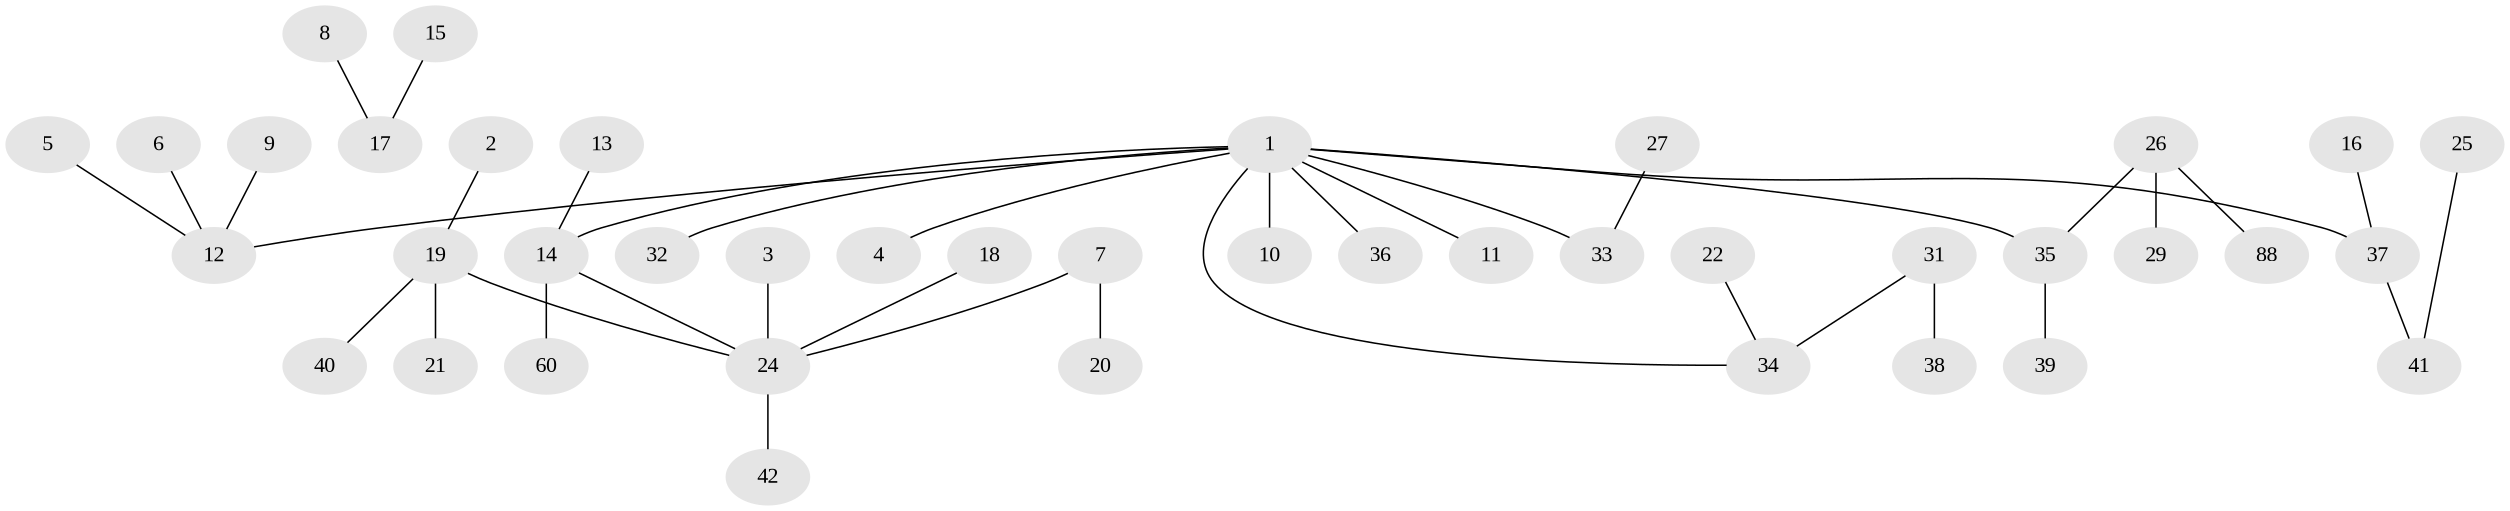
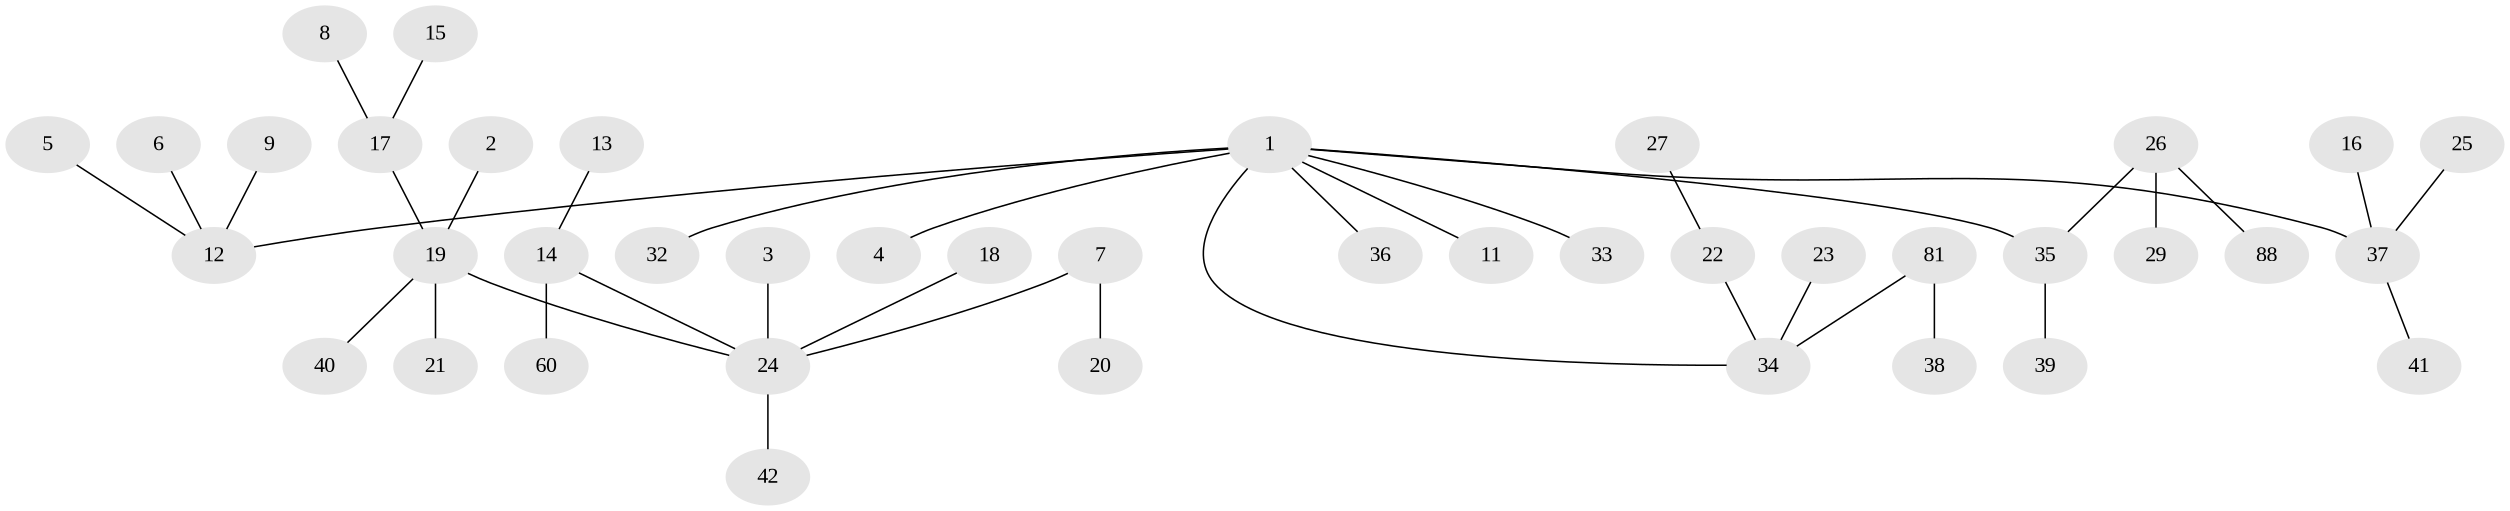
edge "1" -- "14": removed
edge "17" -- "19": added
edge "27" -- "33": now "27" -- "22"
node "10": removed
node "23": added
node "31": label "31" -> "81"
edge "25" -- "41": now "25" -- "37"
